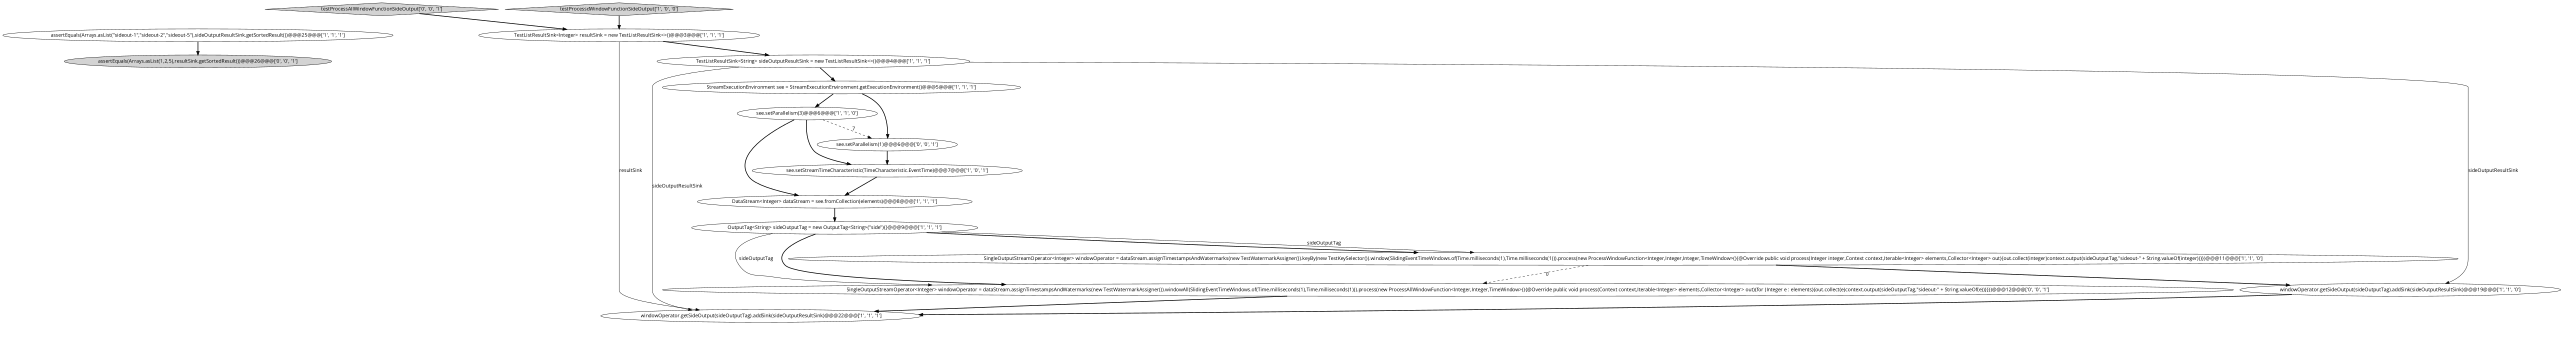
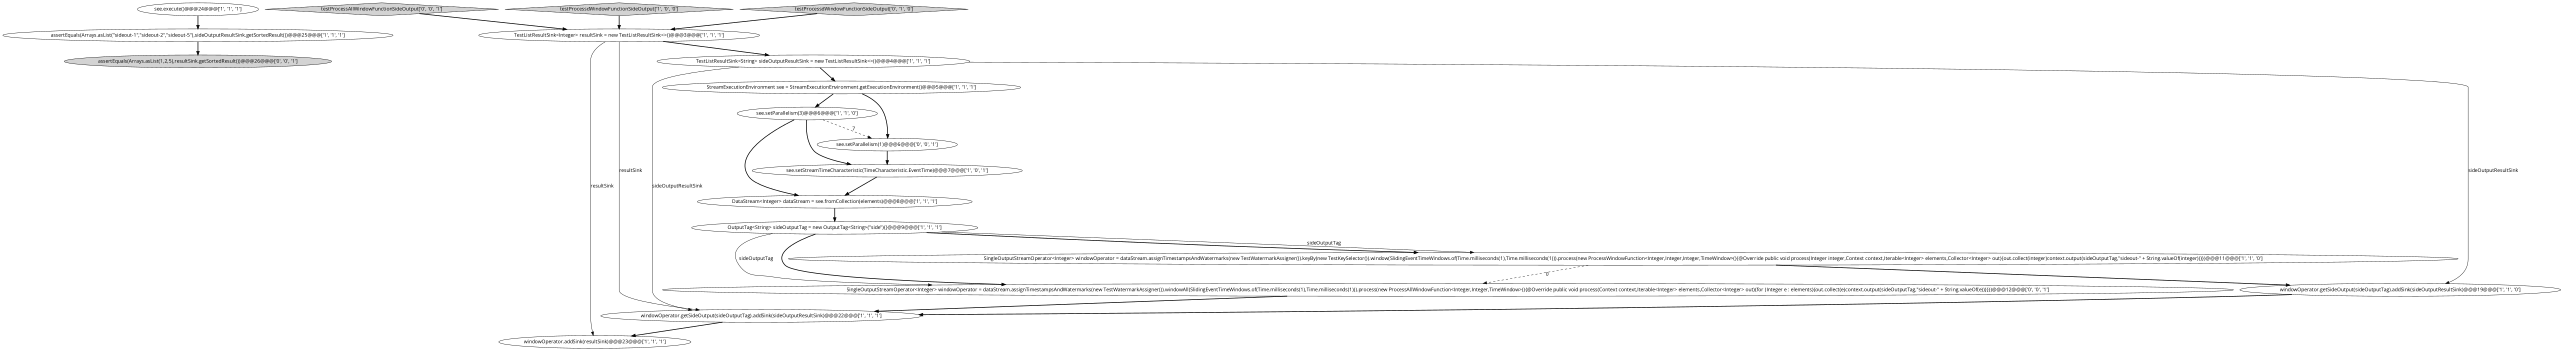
node "see.execute()@@@24@@@['1', '1', '1']": added
node "testProcessdWindowFunctionSideOutput['0', '1', '0']": added
node "windowOperator.addSink(resultSink)@@@23@@@['1', '1', '1']": added
